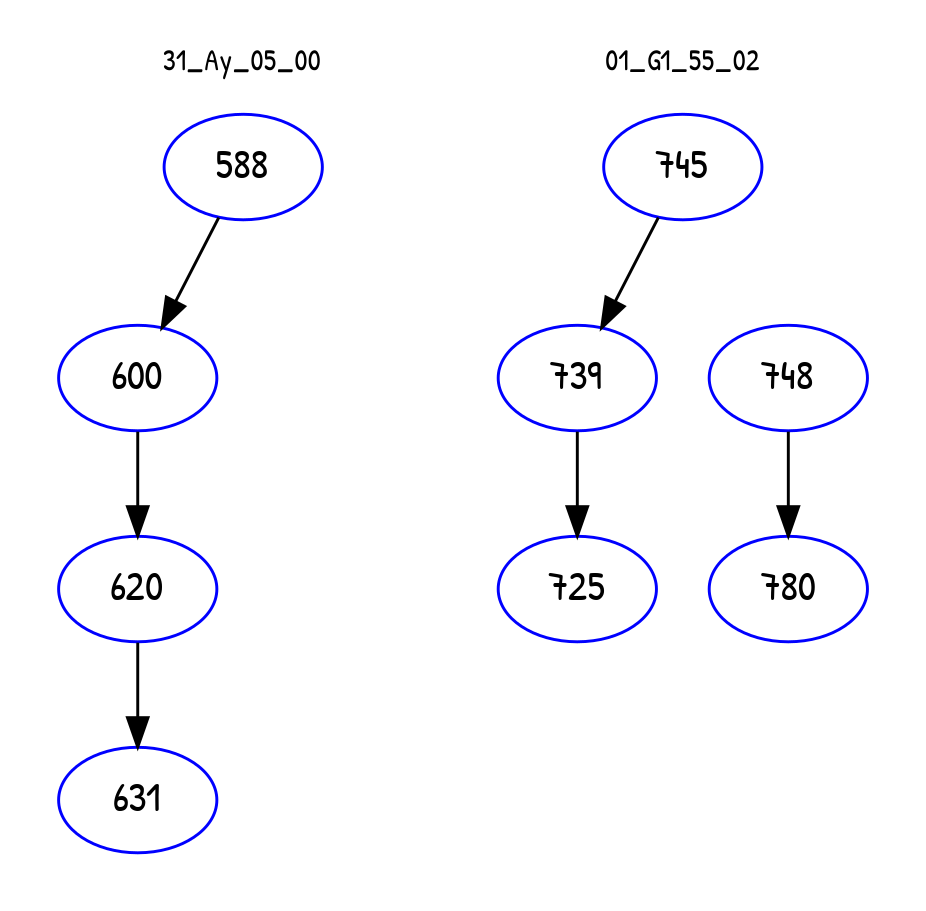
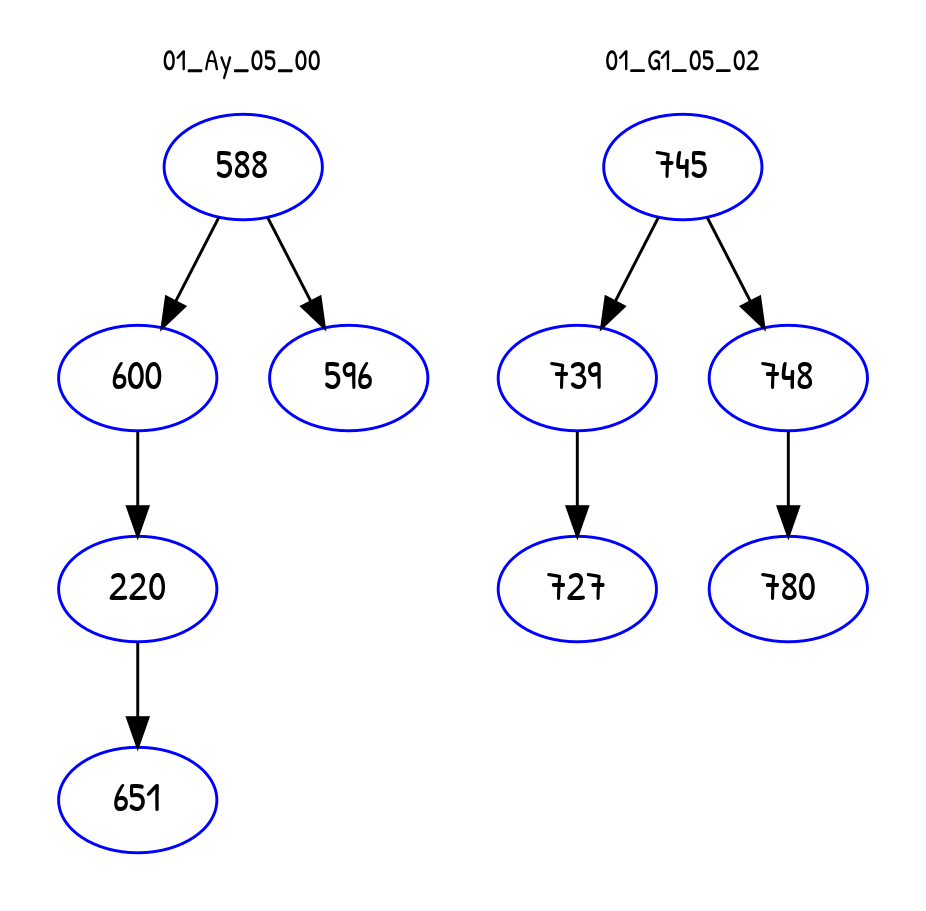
cluster "31_Ay_05_00": label "31_Ay_05_00" -> "01_Ay_05_00"
cluster "01_G1_55_02": label "01_G1_55_02" -> "01_G1_05_02"
edge "745" -> "748": added
node "596": added
node "620": label "620" -> "220"
node "725": label "725" -> "727"
node "631": label "631" -> "651"
